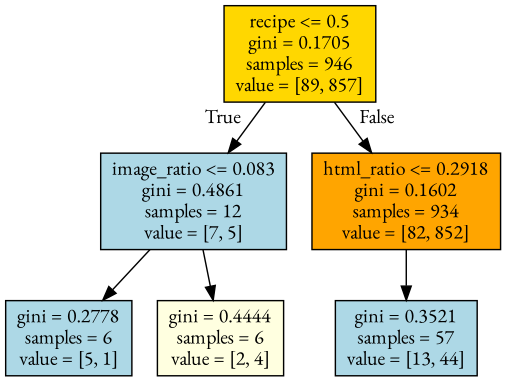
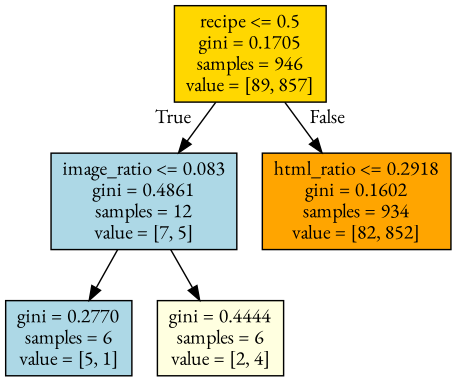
node "gini = 0.2778 samples = 6 value = [5, 1]": label "gini = 0.2778 samples = 6 value = [5, 1]" -> "gini = 0.2770 samples = 6 value = [5, 1]"
node "gini = 0.3521 samples = 57 value = [13, 44]": removed
